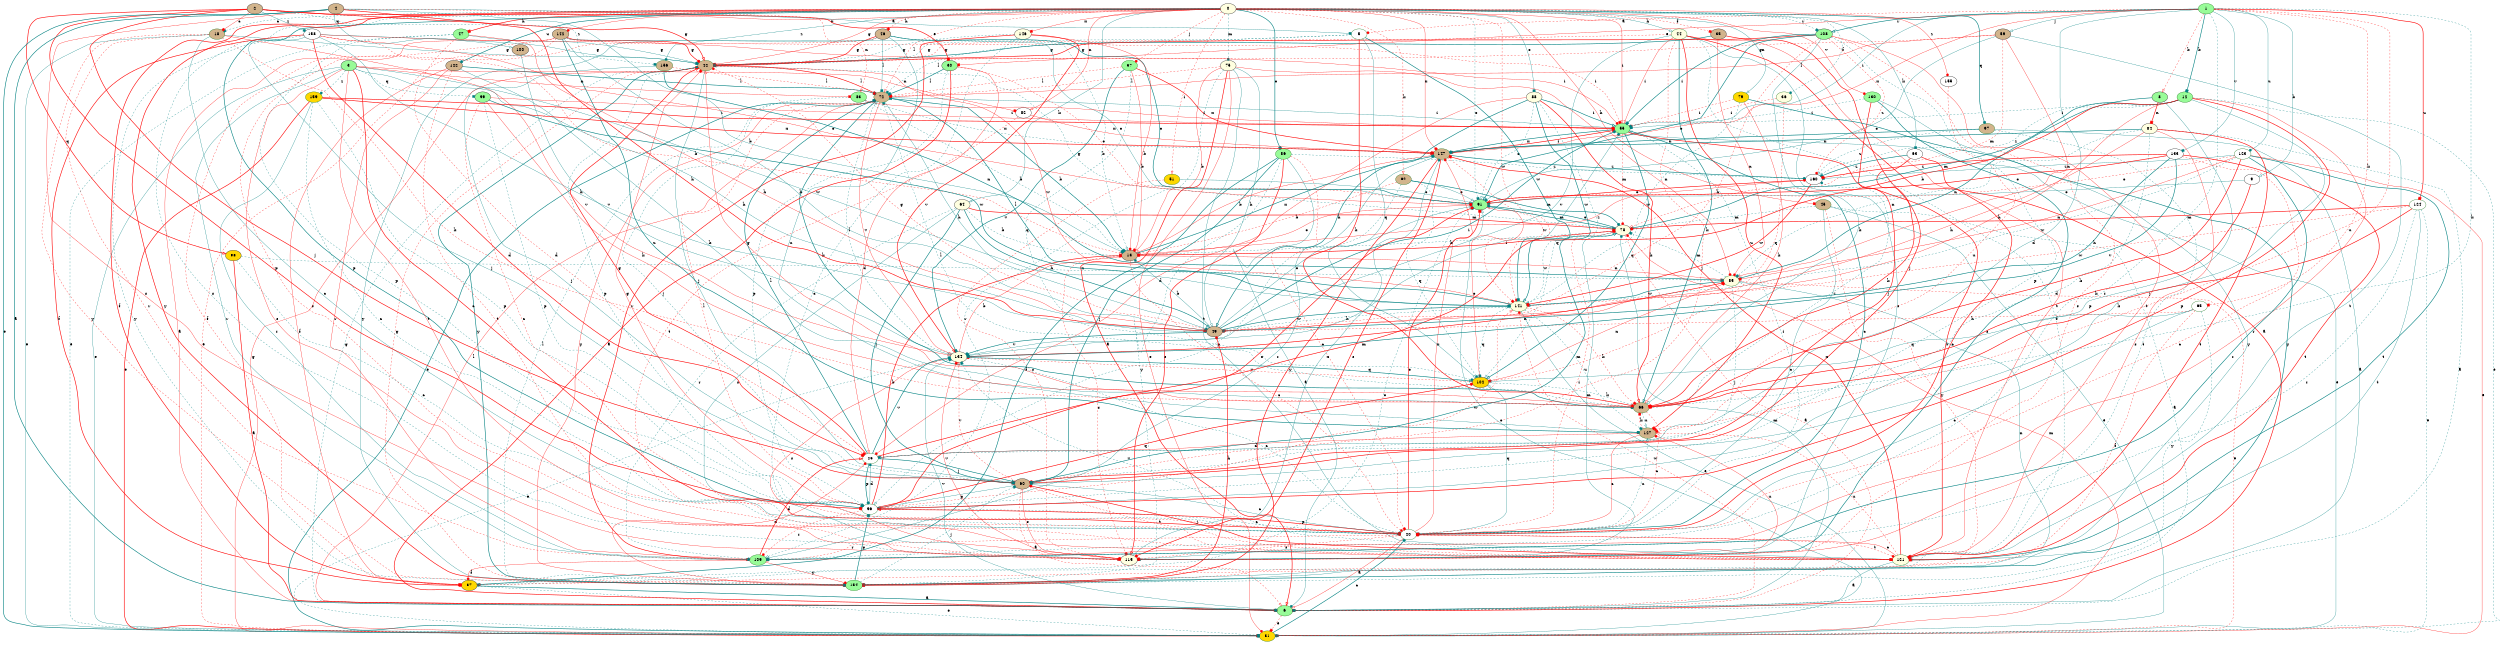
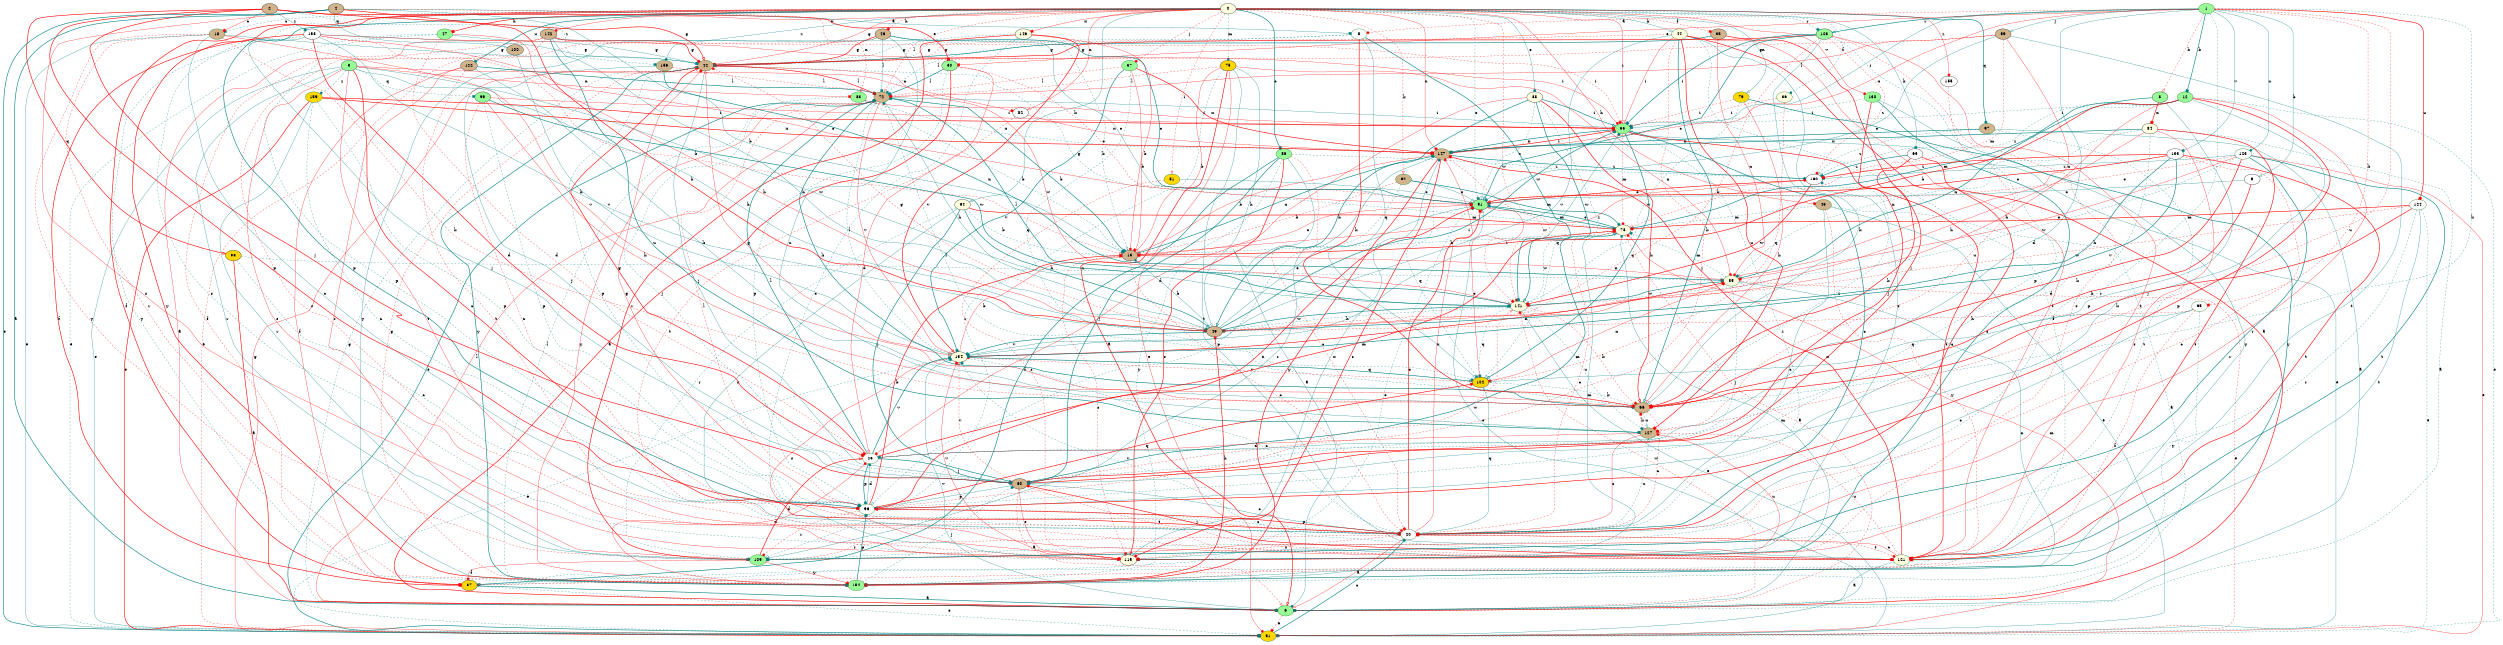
node "75": fillcolor lightyellow -> gold
edge "78" -> "20": label "i" -> "c"
